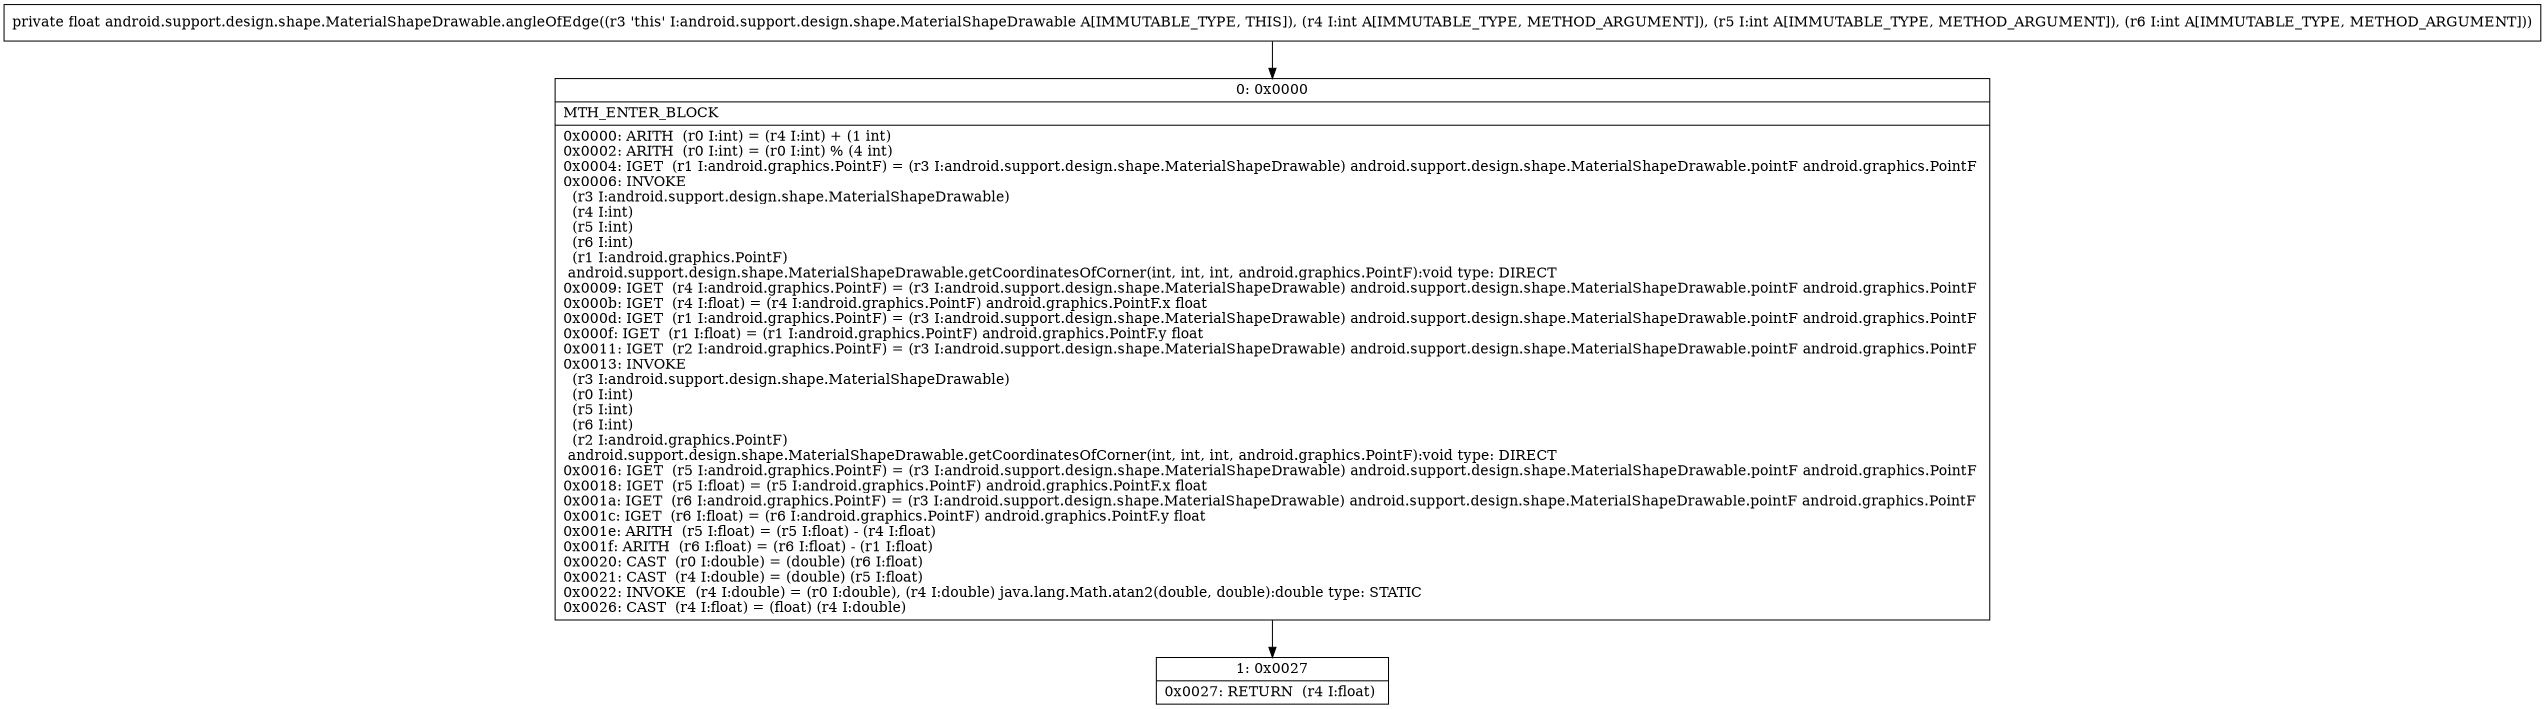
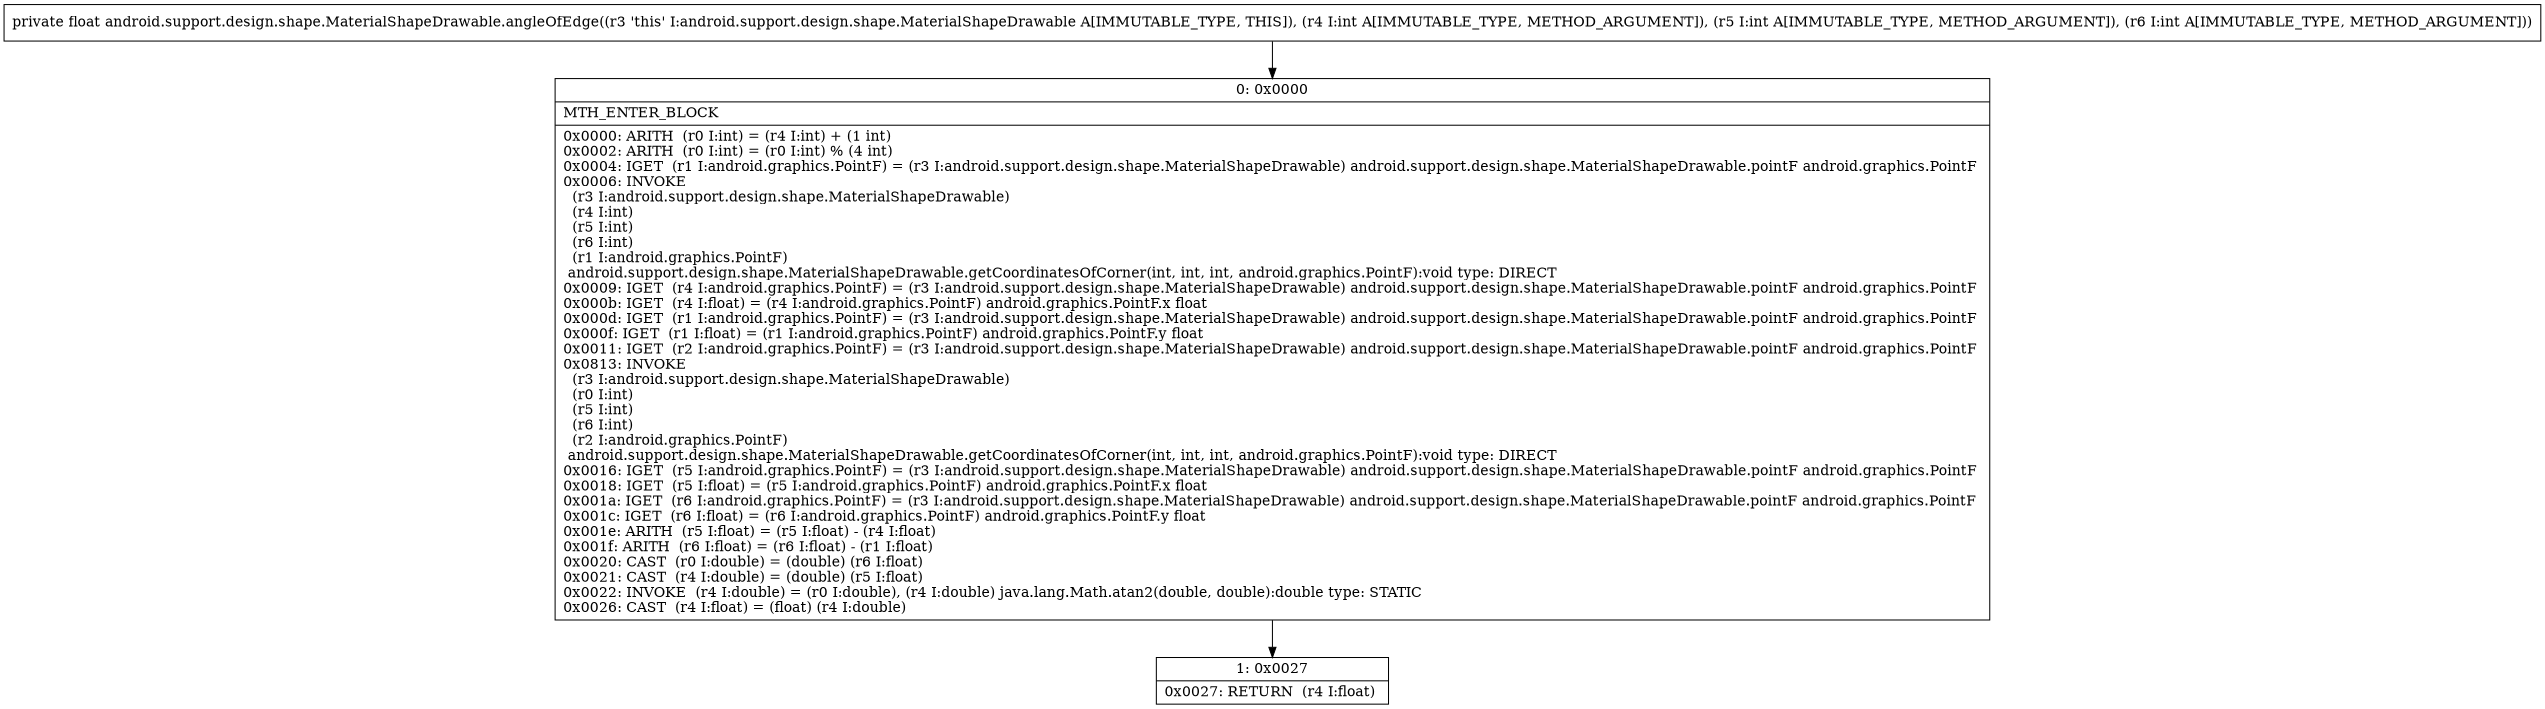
node "0: 0x0000": text "0x0013: INVOKE" -> "0x0813: INVOKE"
